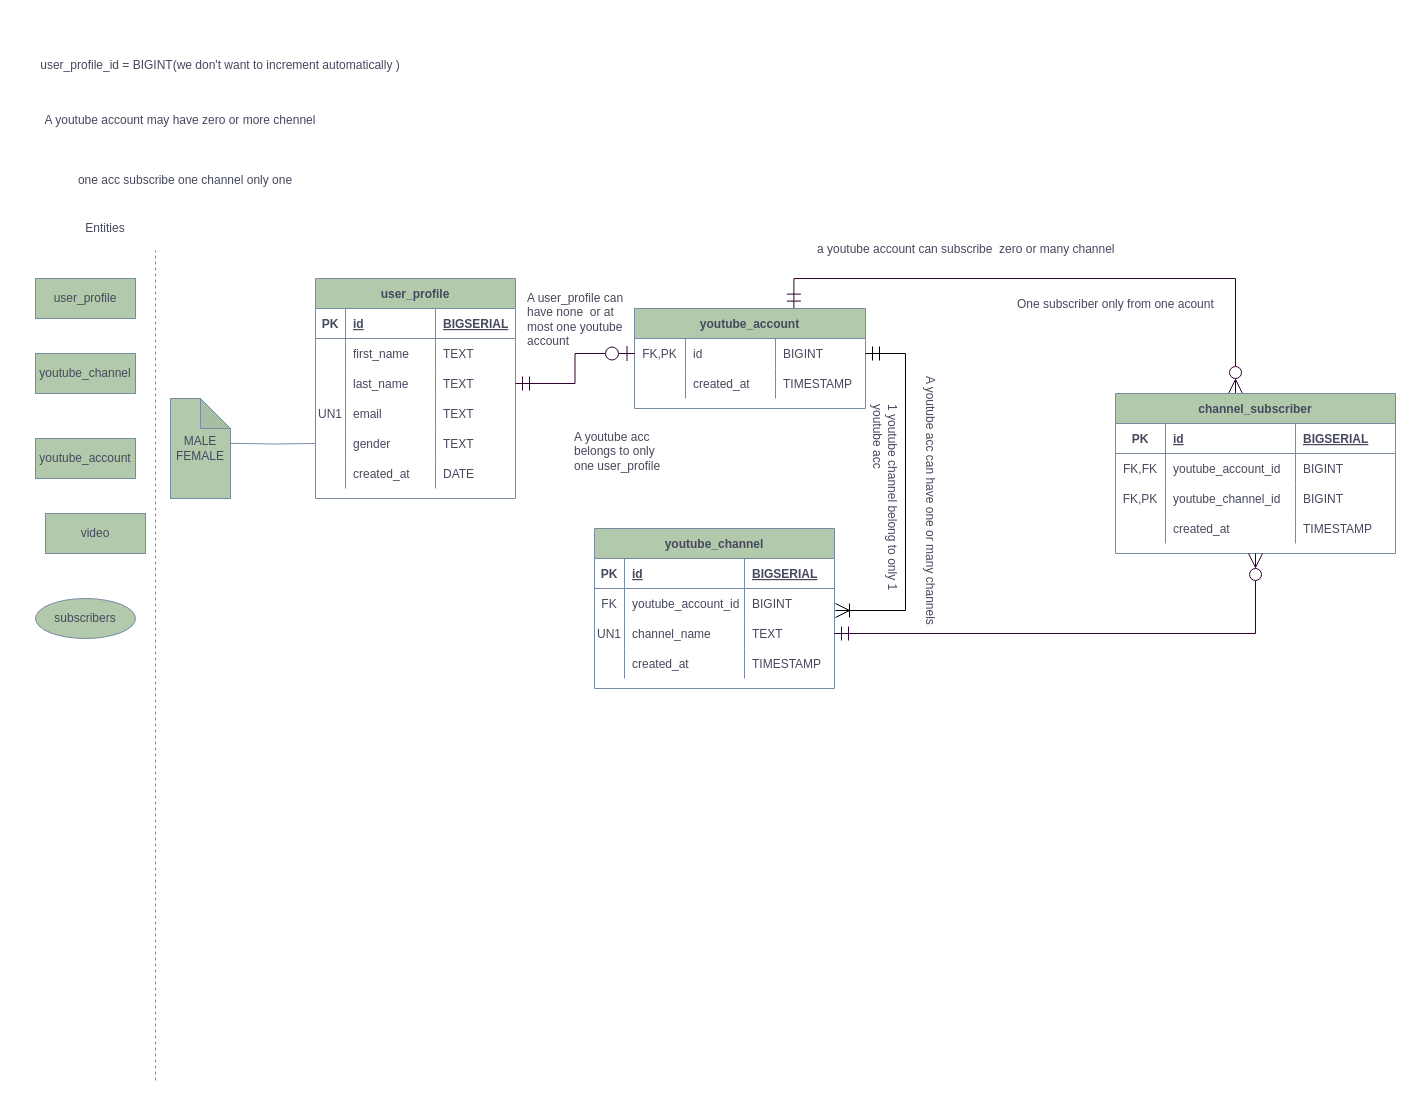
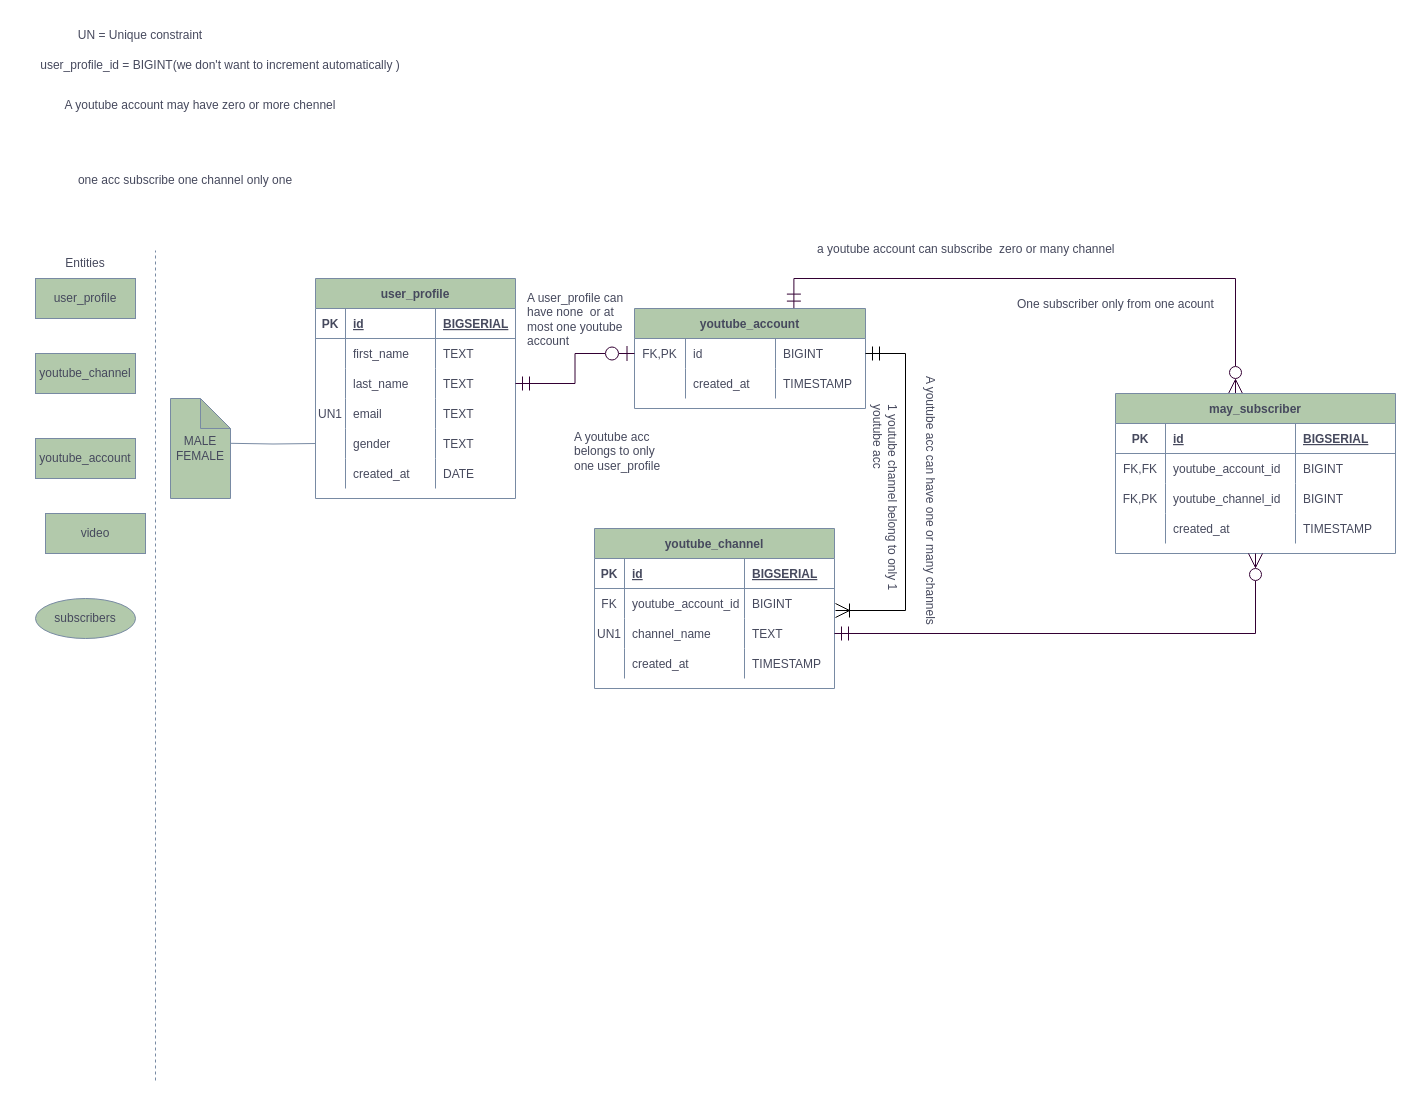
node "UN = Unique constraint": added
node "A youtube account may have zero or more chennel": moved (181, 121) -> (201, 106)
node "Entities": moved (106, 229) -> (86, 264)
node "channel_subscriber": label "channel_subscriber" -> "may_subscriber"
